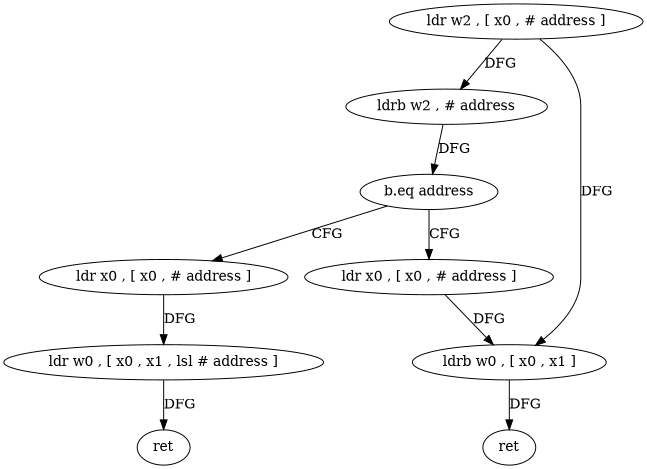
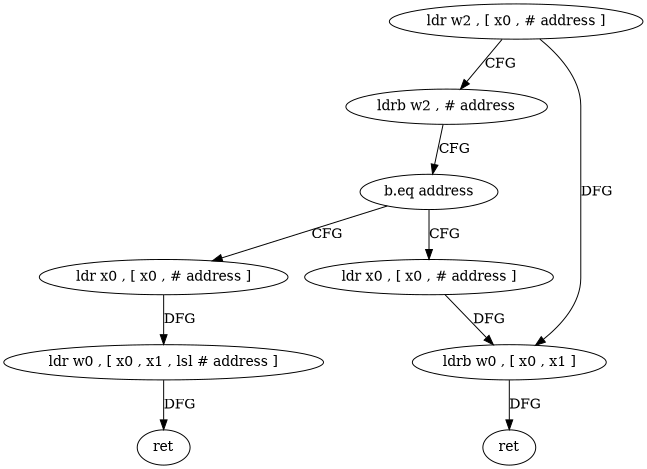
edge "ldr w2 , [ x0 , # address ]" -> "ldrb w2 , # address": label "DFG" -> "CFG"
edge "ldrb w2 , # address" -> "b.eq address": label "DFG" -> "CFG"
